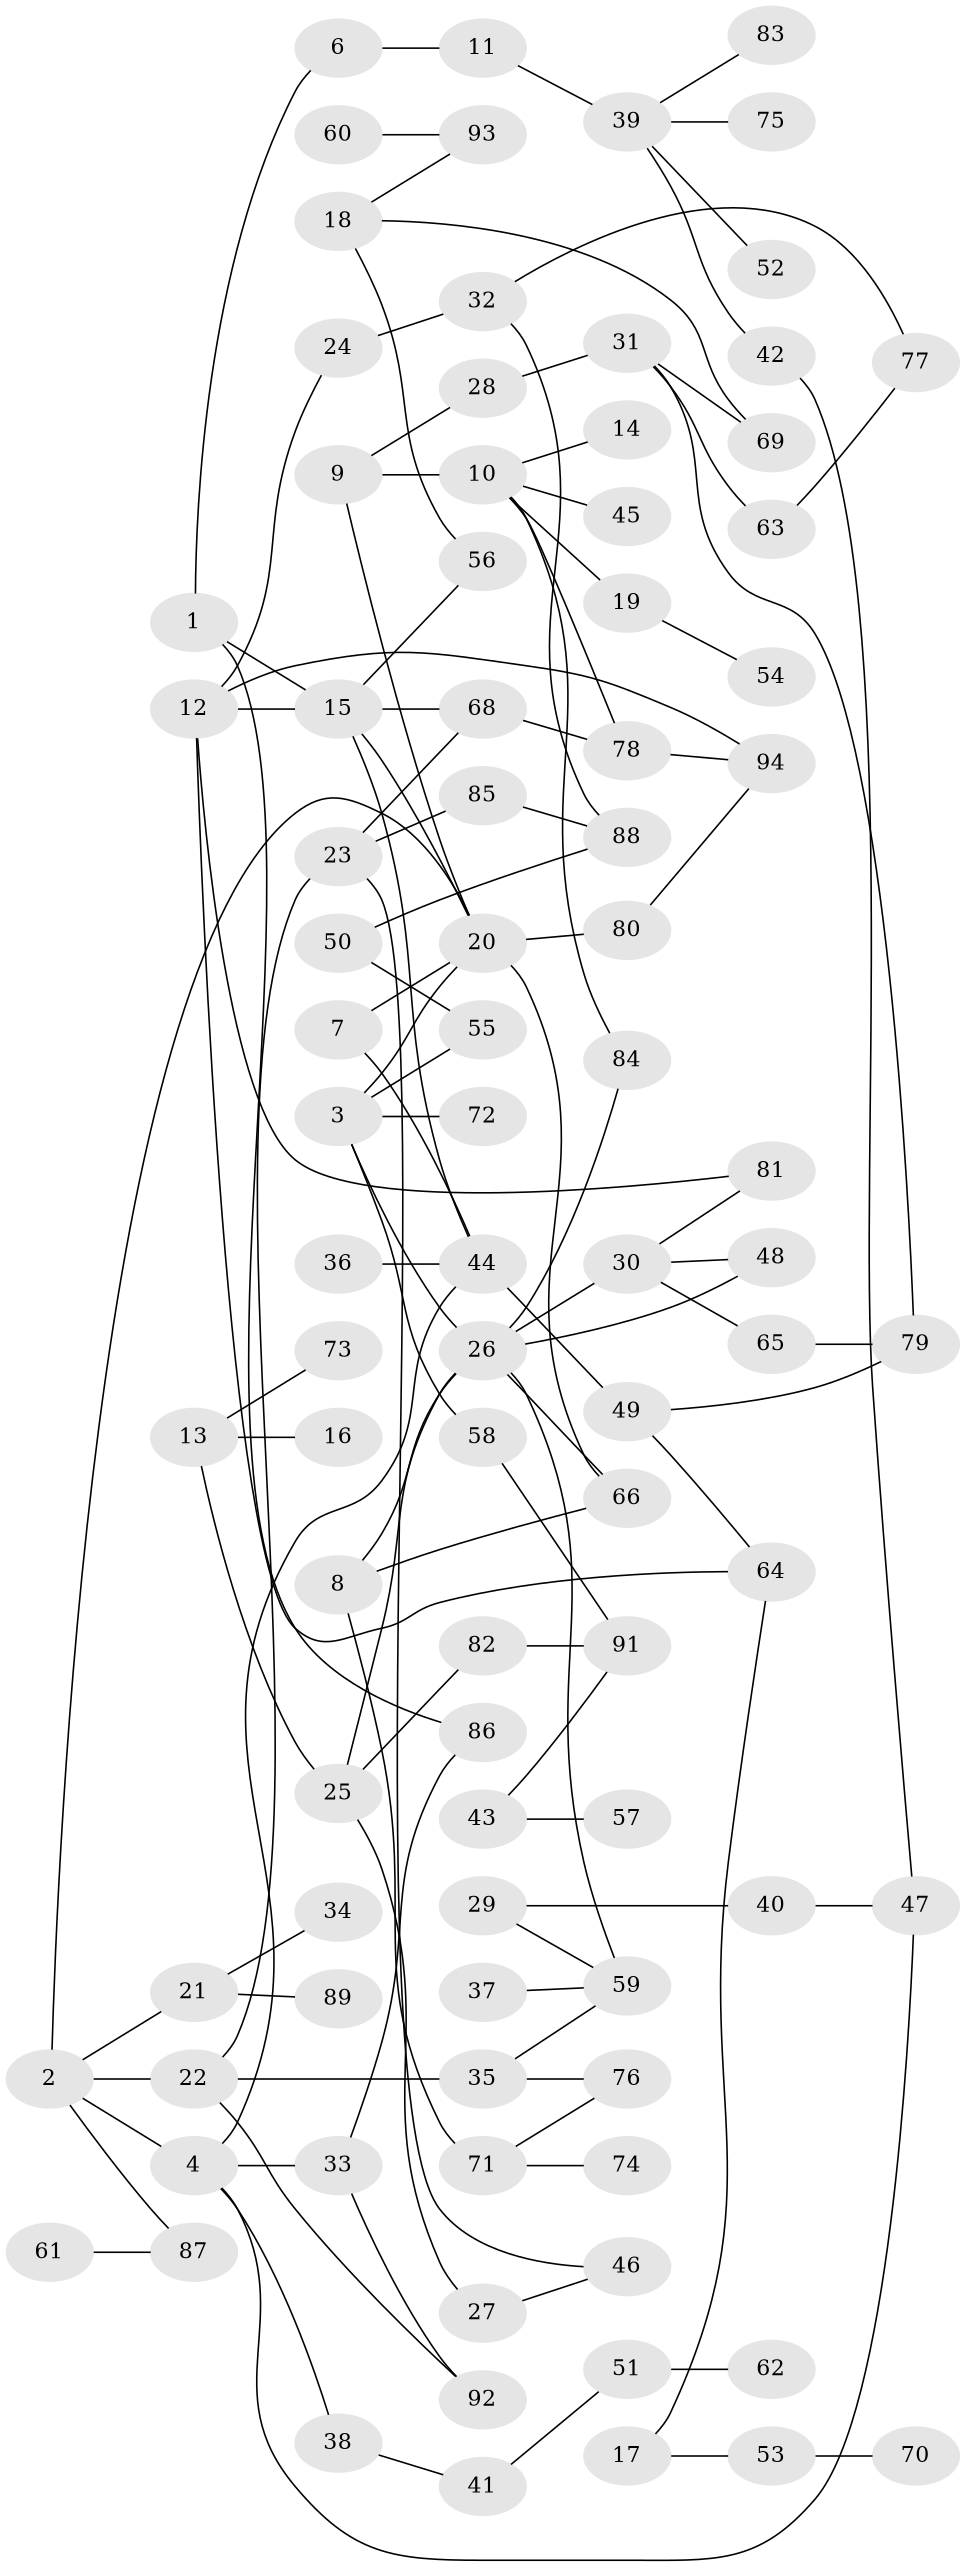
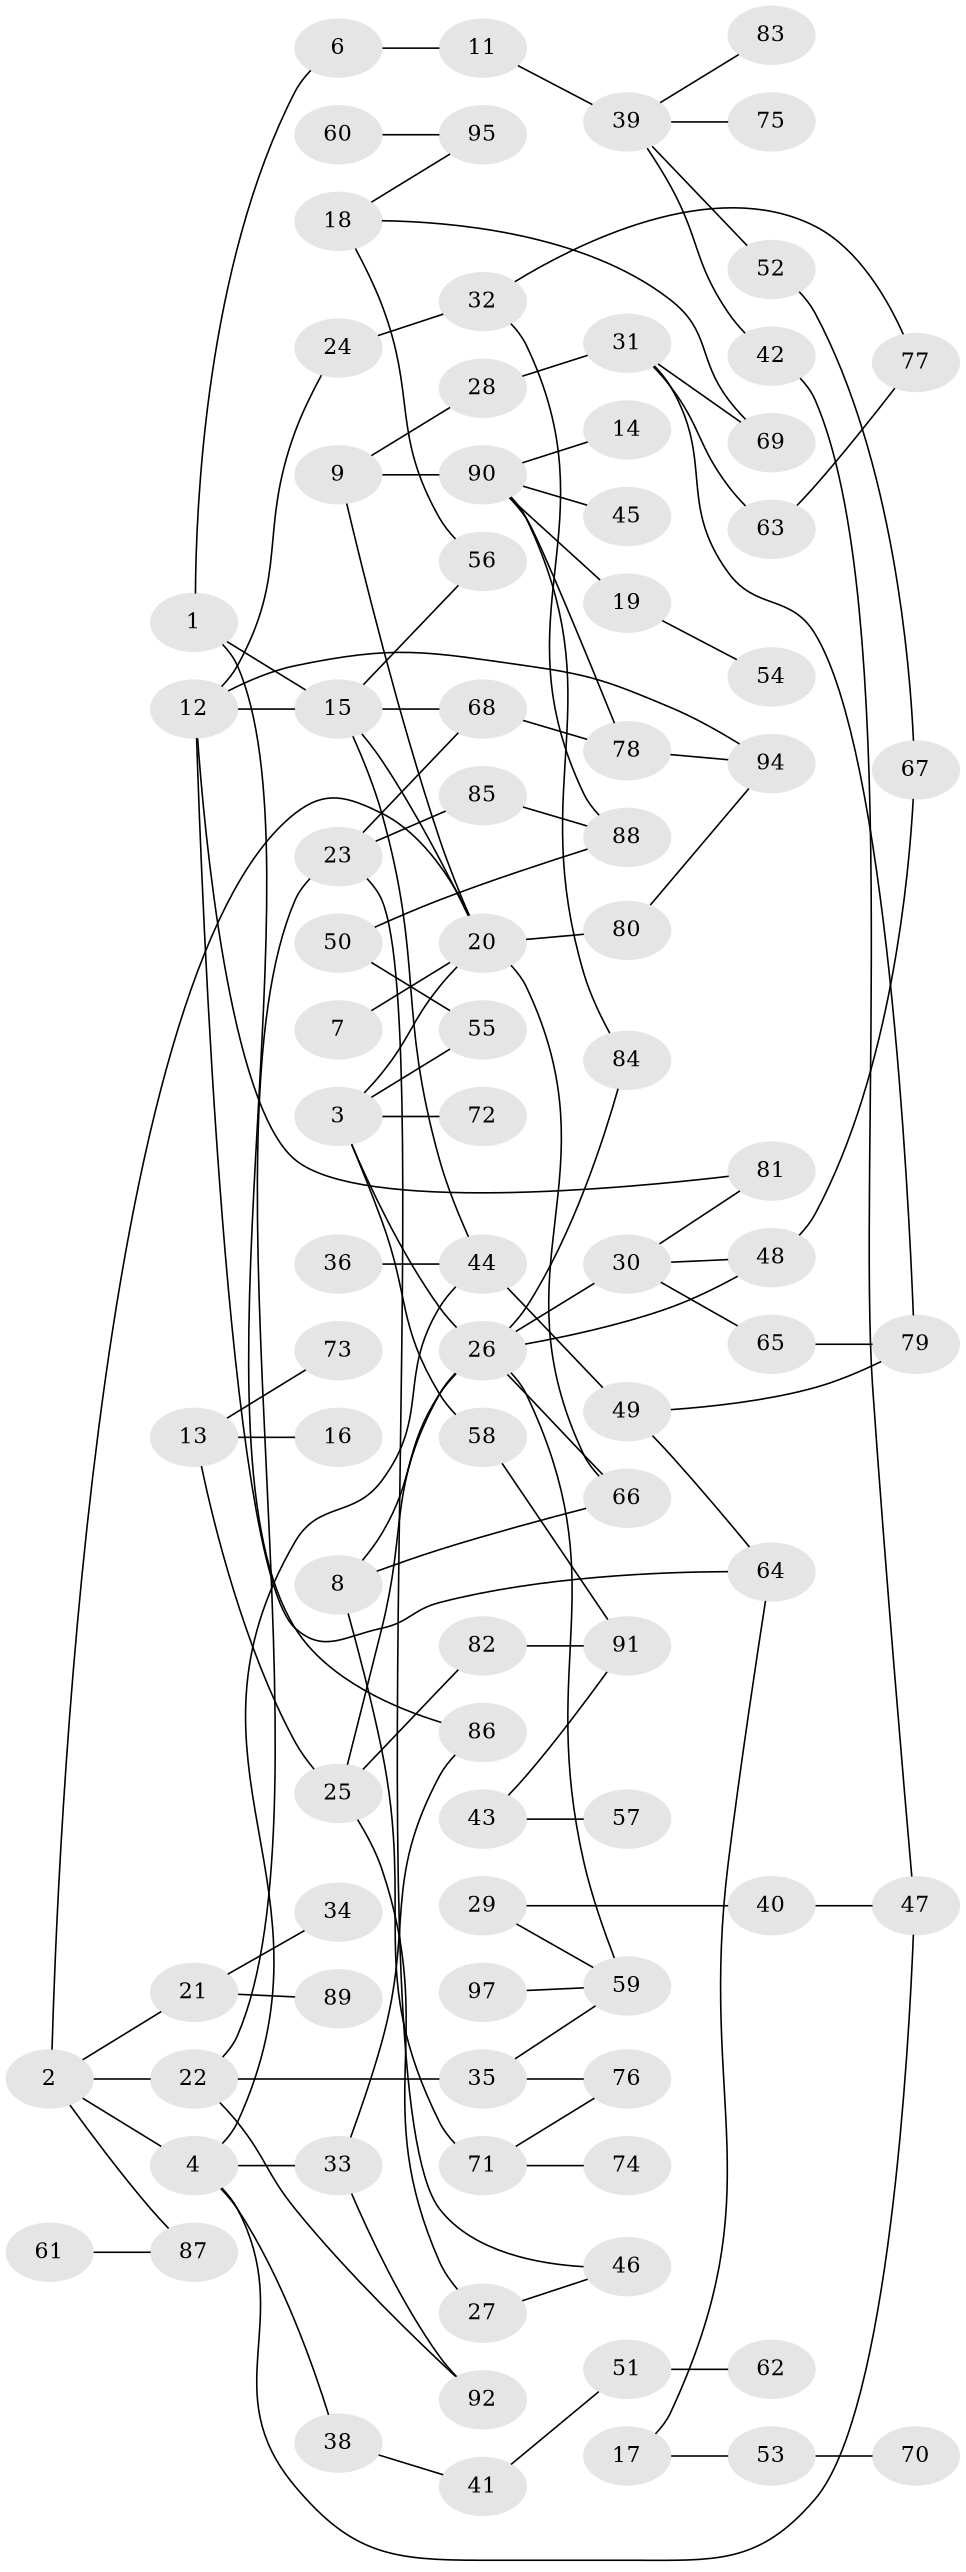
node "93": label "93" -> "95"
node "10": label "10" -> "90"
node "67": added
edge "7" -- "44": removed
node "37": label "37" -> "97"
